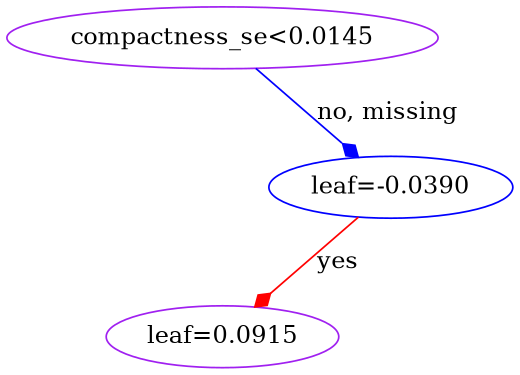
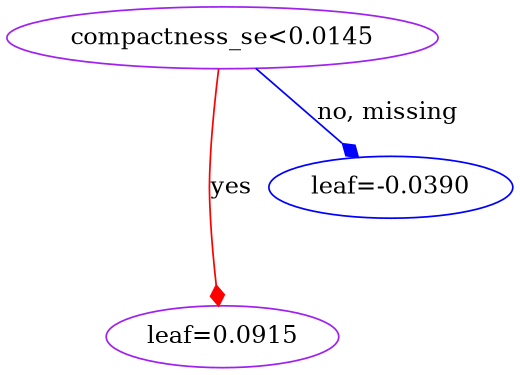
edge "leaf=-0.0390" -> "leaf=0.0915": now "compactness_se<0.0145" -> "leaf=0.0915"
